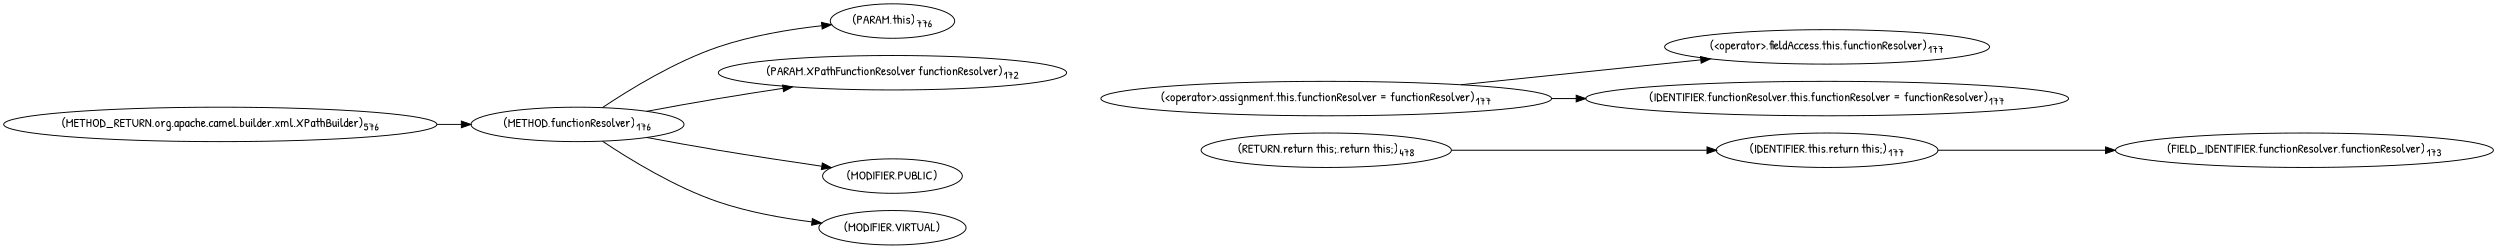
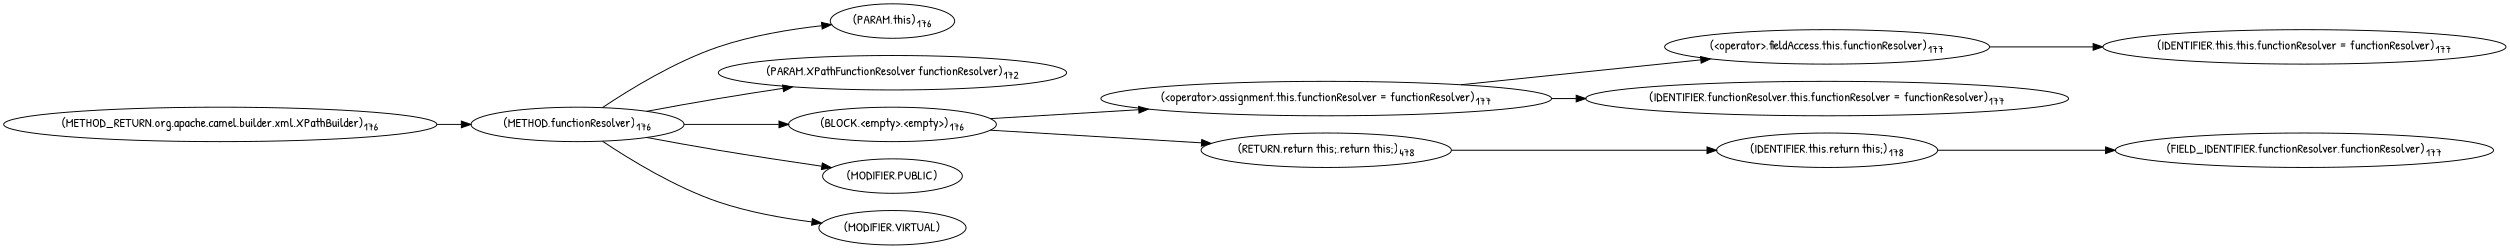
node "(PARAM,this)": text "776" -> "176"
node "(IDENTIFIER,this,this.functionResolver = functionResolver)": added
node "(METHOD_RETURN,org.apache.camel.builder.xml.XPathBuilder)": text "576" -> "176"
node "(BLOCK,<empty>,<empty>)": added
node "(IDENTIFIER,this,return this;)": text "177" -> "178"
node "(FIELD_IDENTIFIER,functionResolver,functionResolver)": text "173" -> "177"
